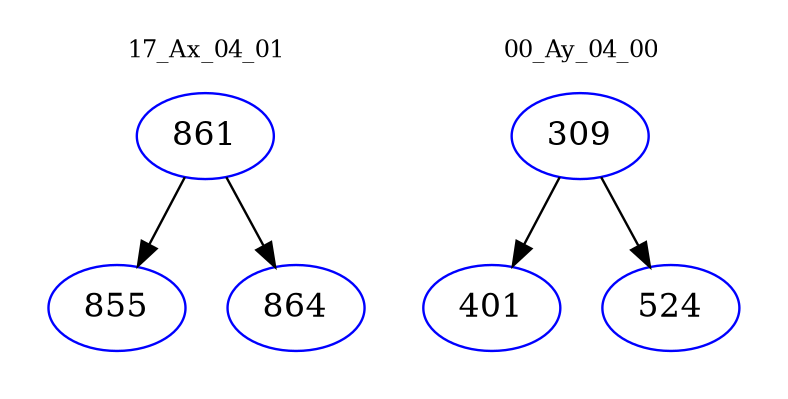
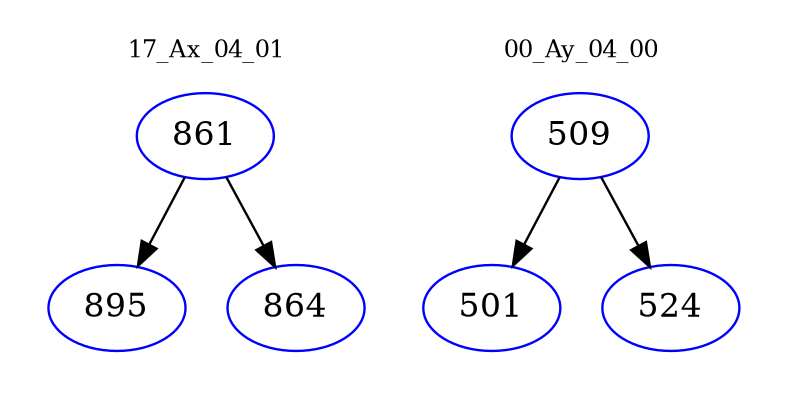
node "309": label "309" -> "509"
node "855": label "855" -> "895"
node "401": label "401" -> "501"
